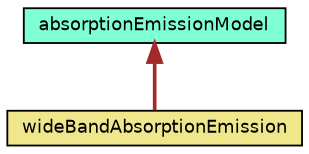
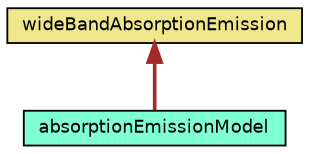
edge "wideBandAbsorptionEmission" -> "absorptionEmissionModel": reversed
